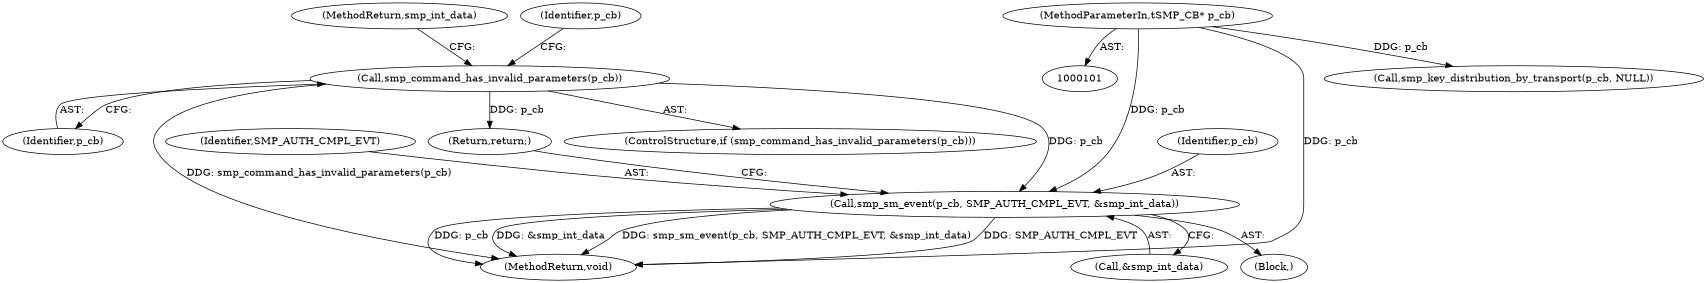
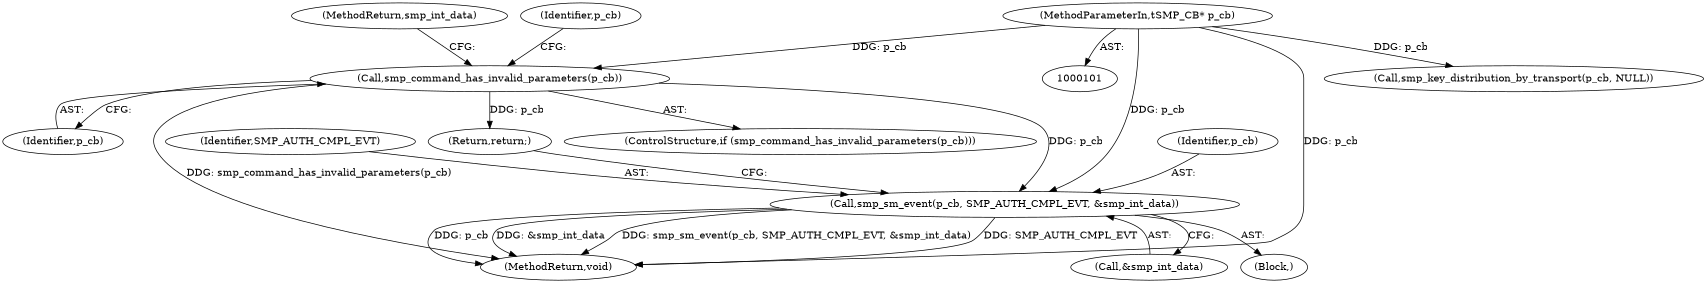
edge "(MethodParameterIn,tSMP_CB* p_cb)" -> "(Call,smp_command_has_invalid_parameters(p_cb))": added, label "DDG: p_cb"
